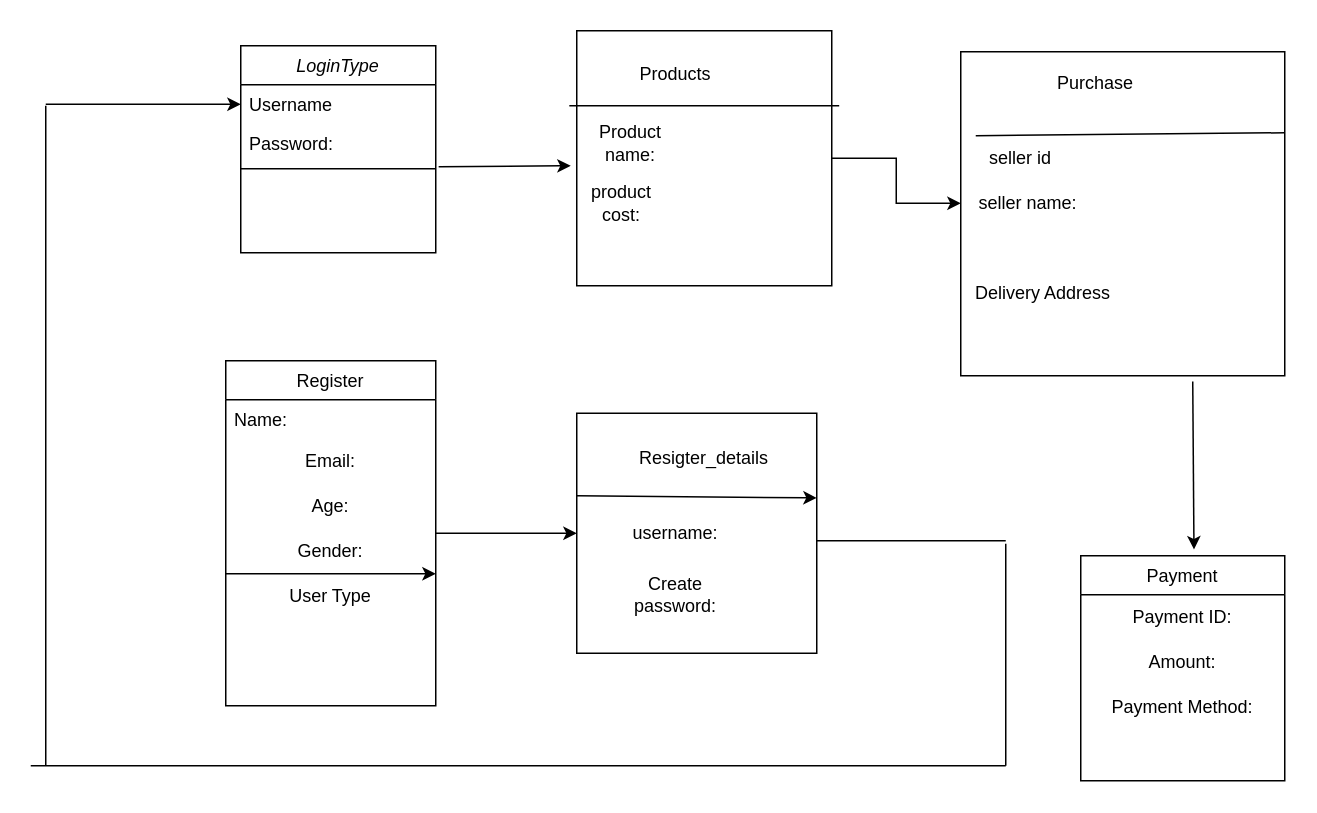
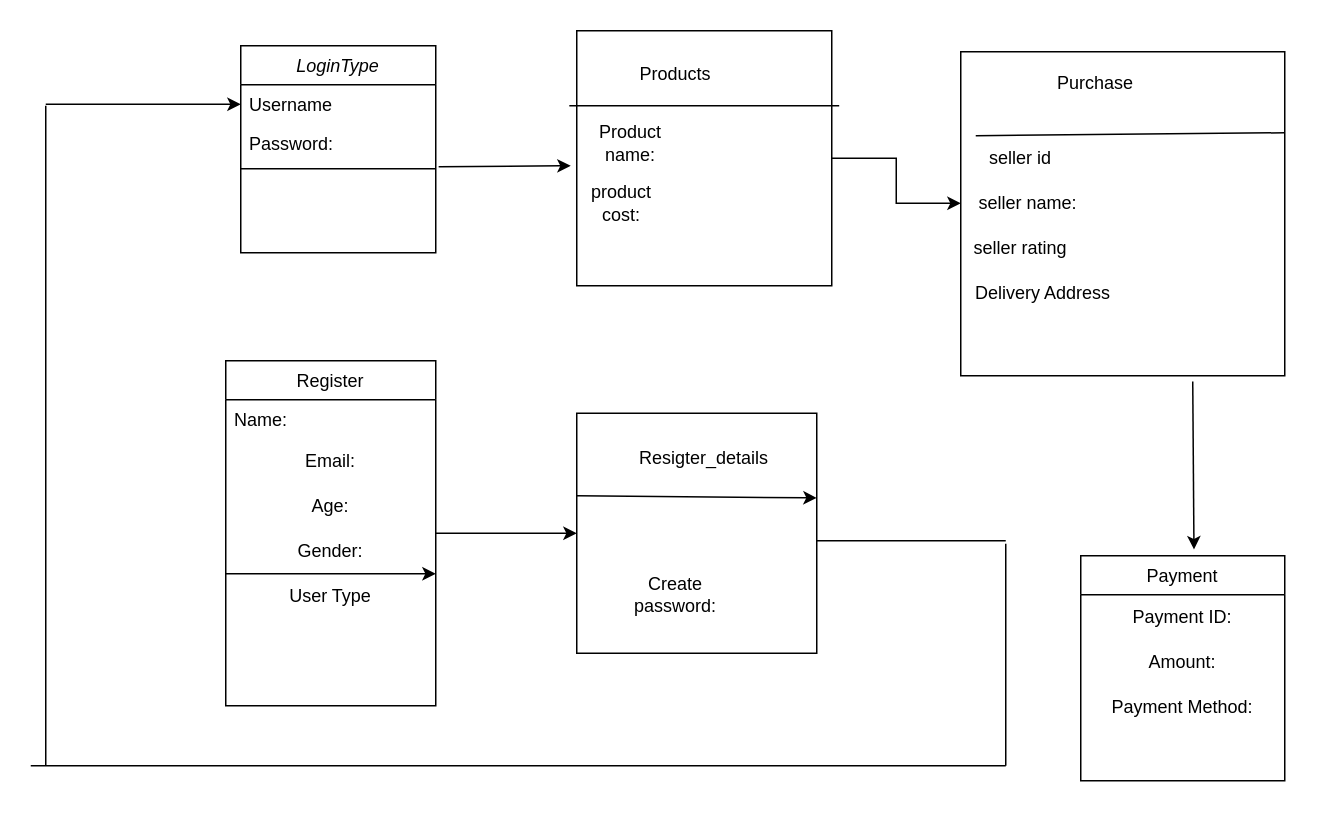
node "seller rating": added
node "username:": removed
